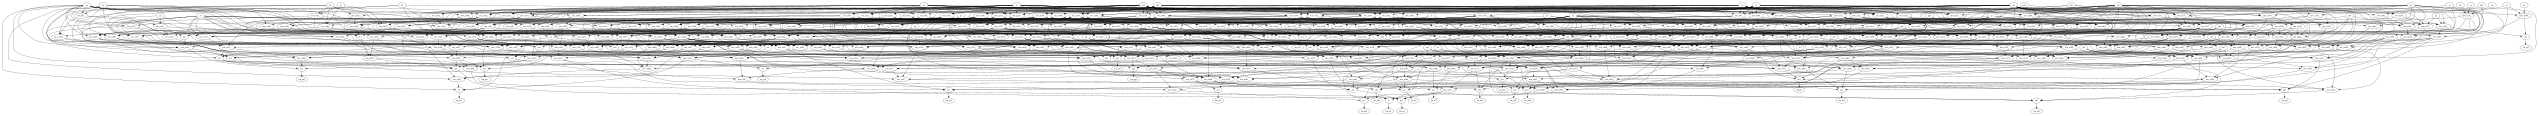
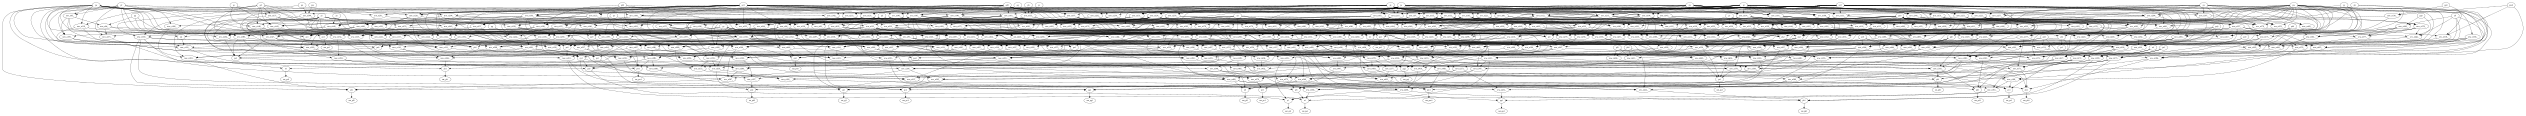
edge "pl" -> "new_n109_": removed
